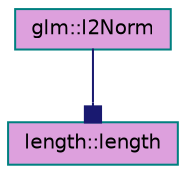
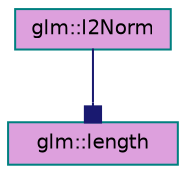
node "length::length": label "length::length" -> "glm::length"
